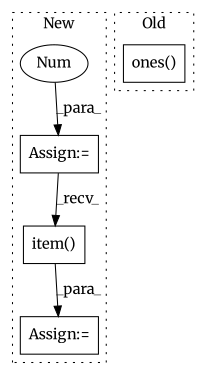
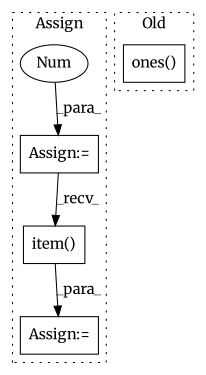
cluster "New": label "New" -> "Assign"
